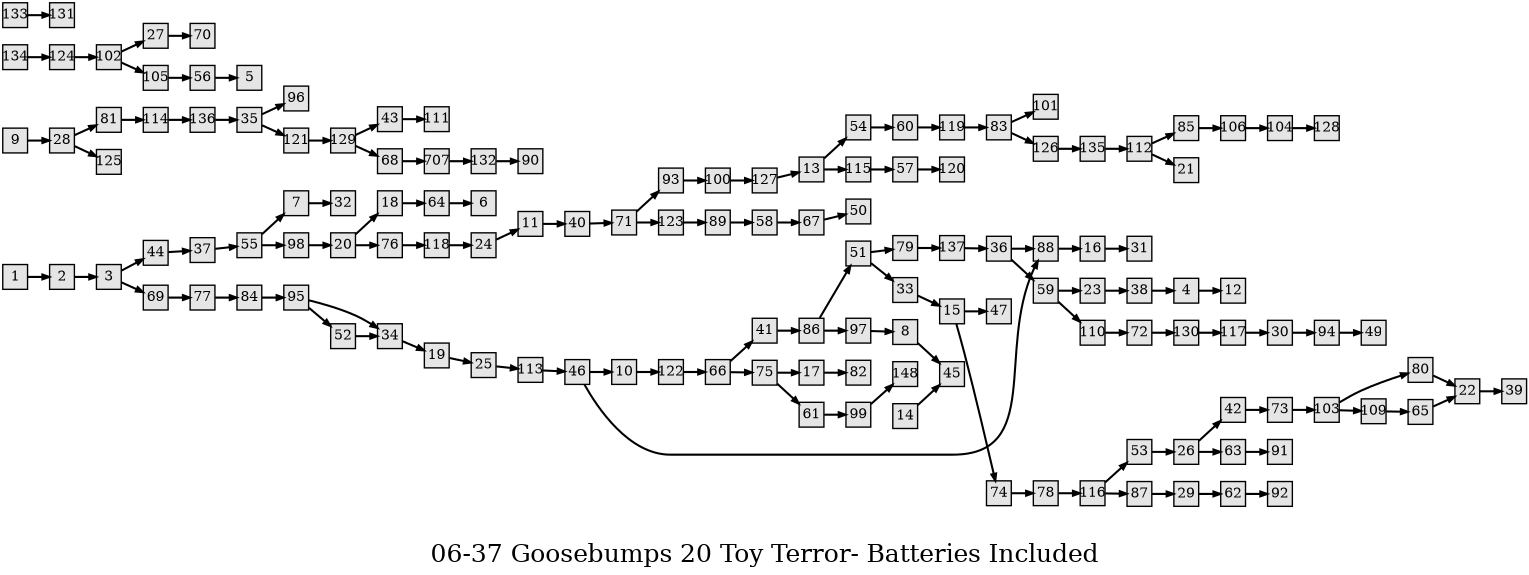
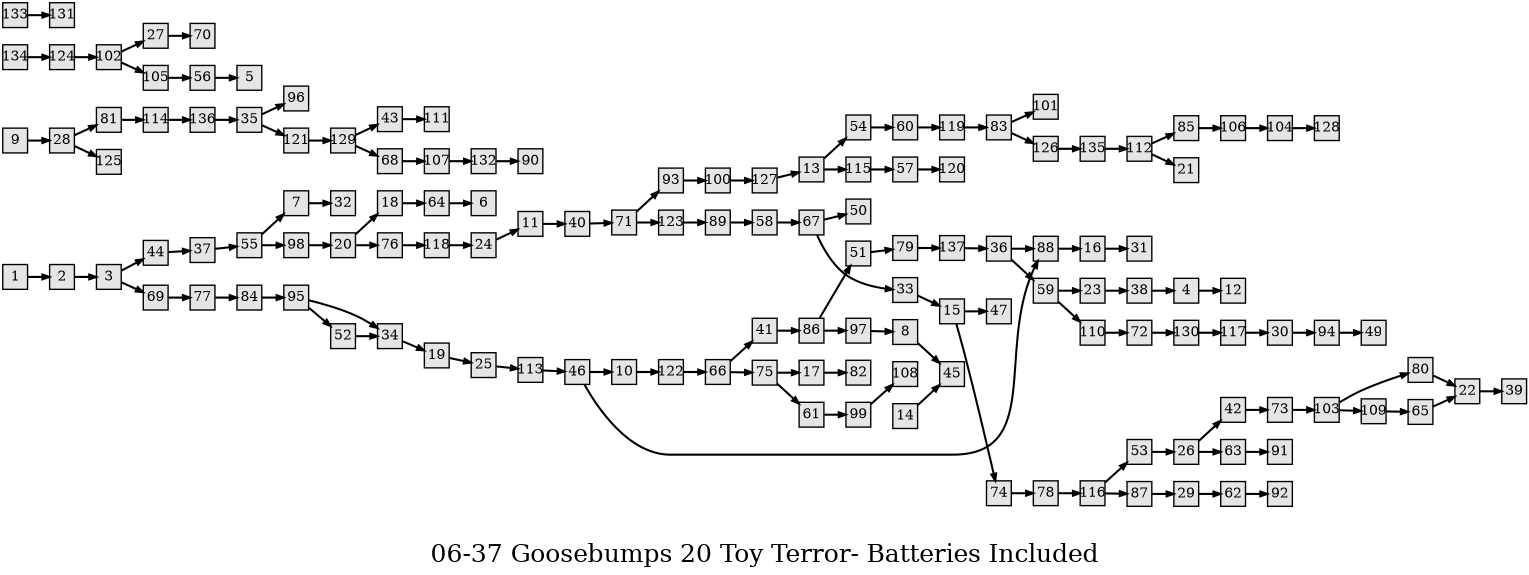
node "707": label "707" -> "107"
edge "51" -> "33": now "67" -> "33"
node "148": label "148" -> "108"
